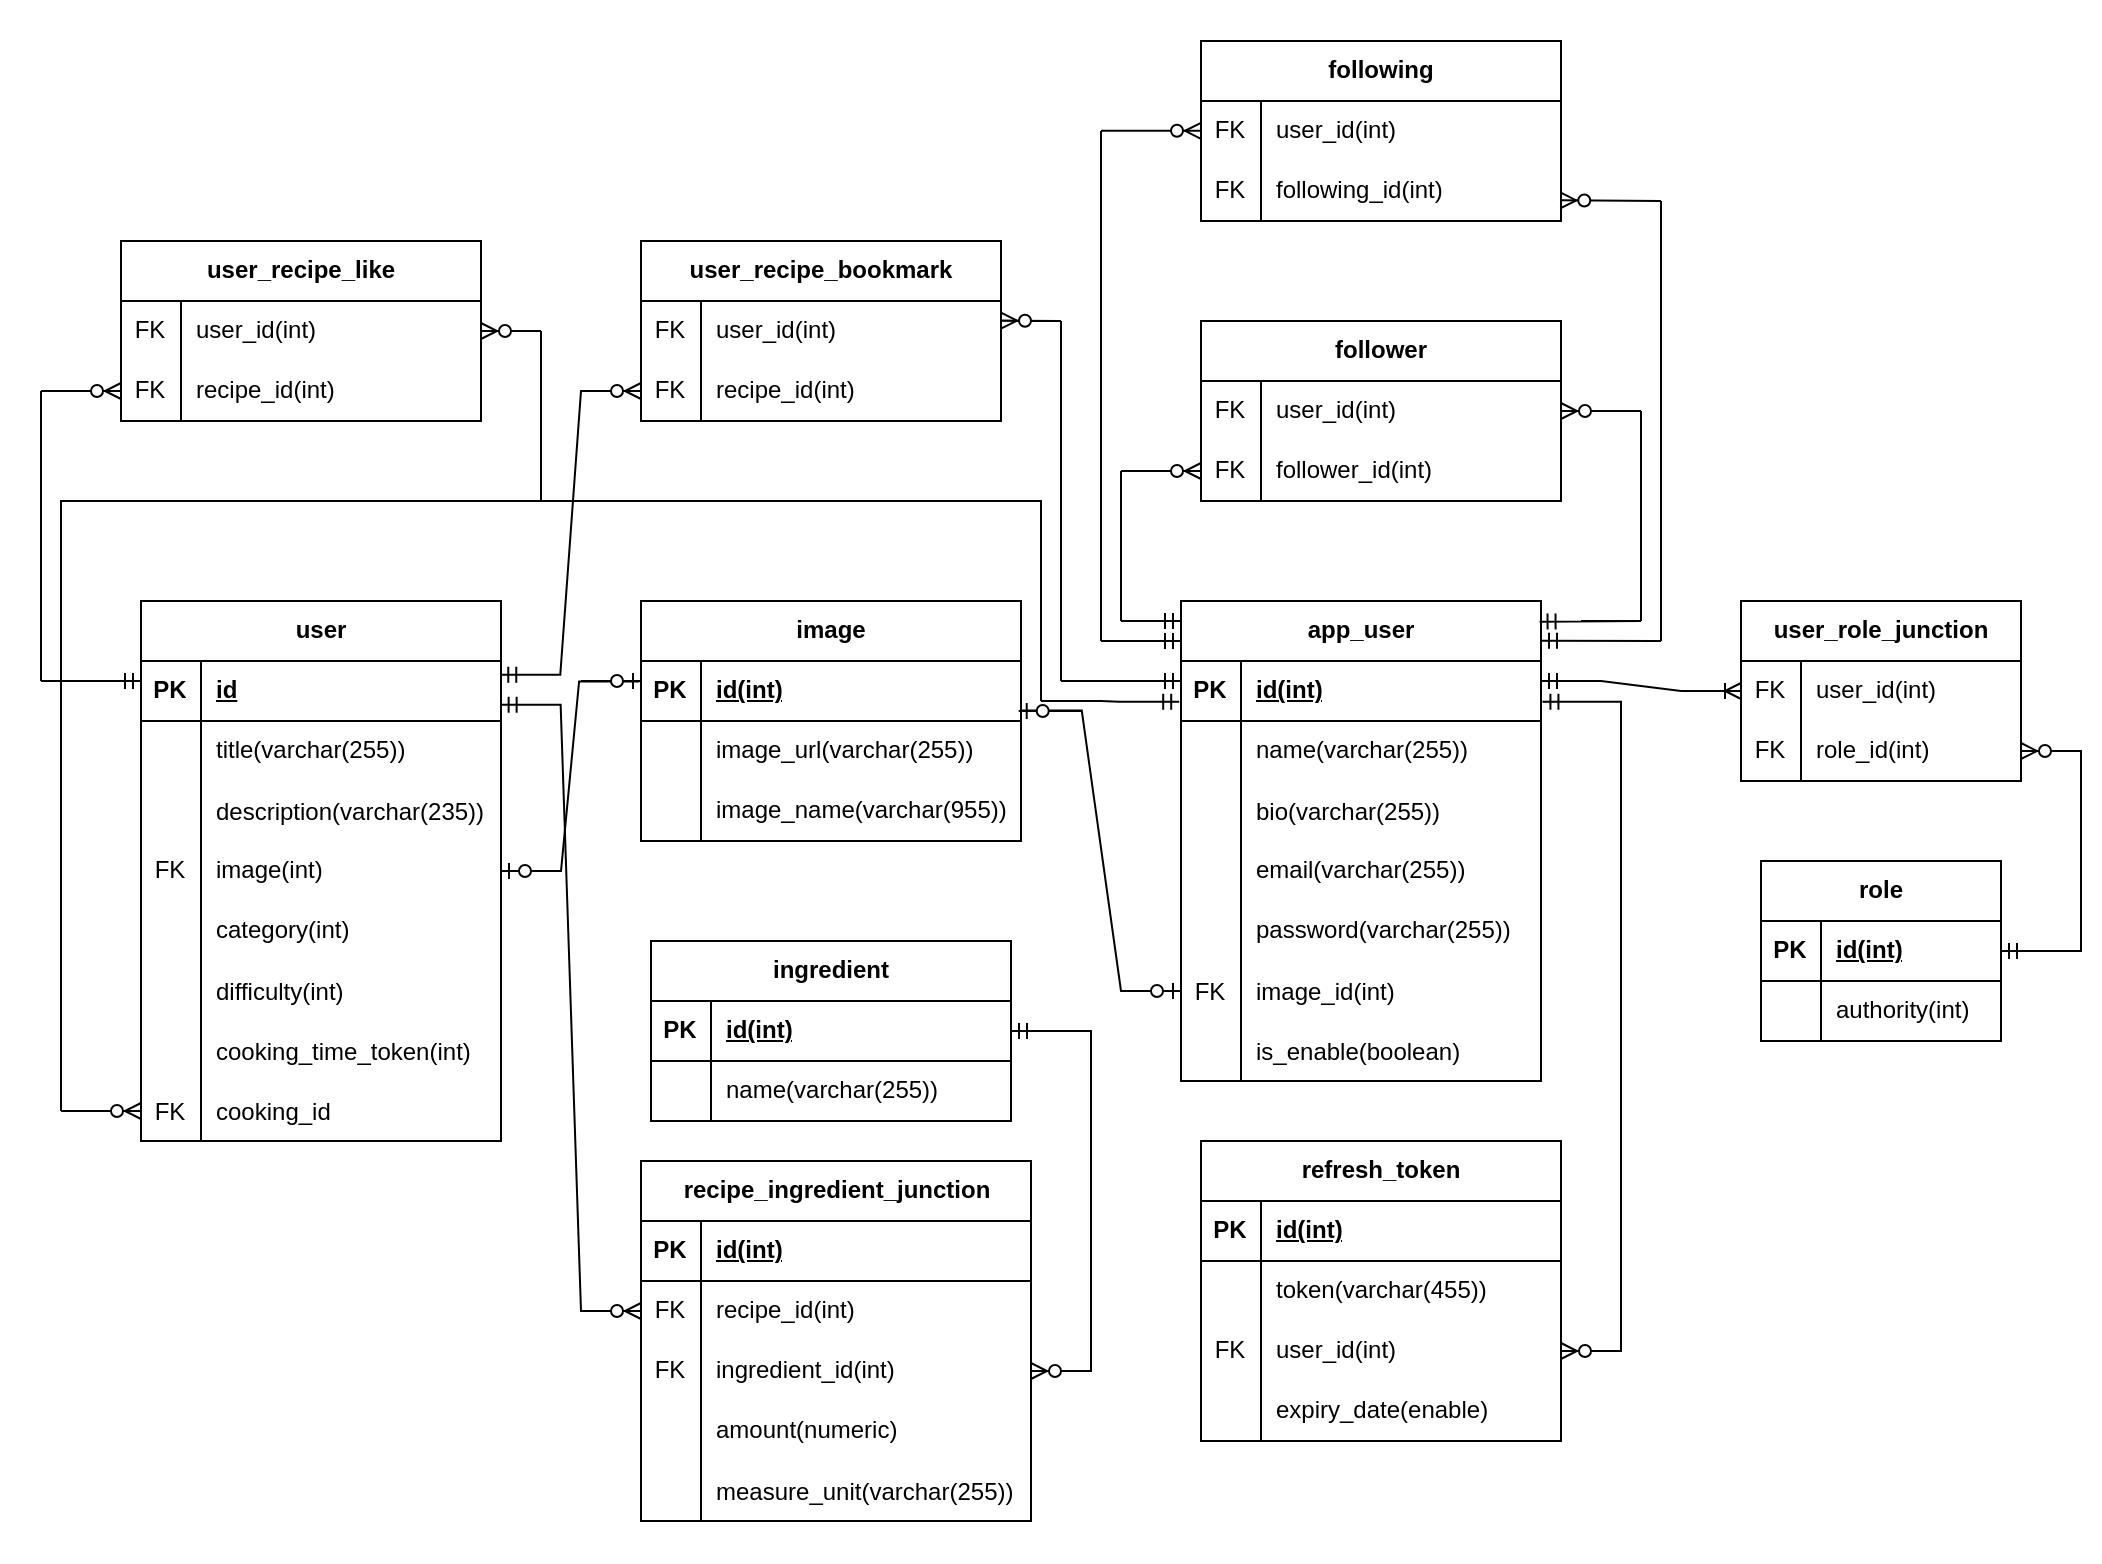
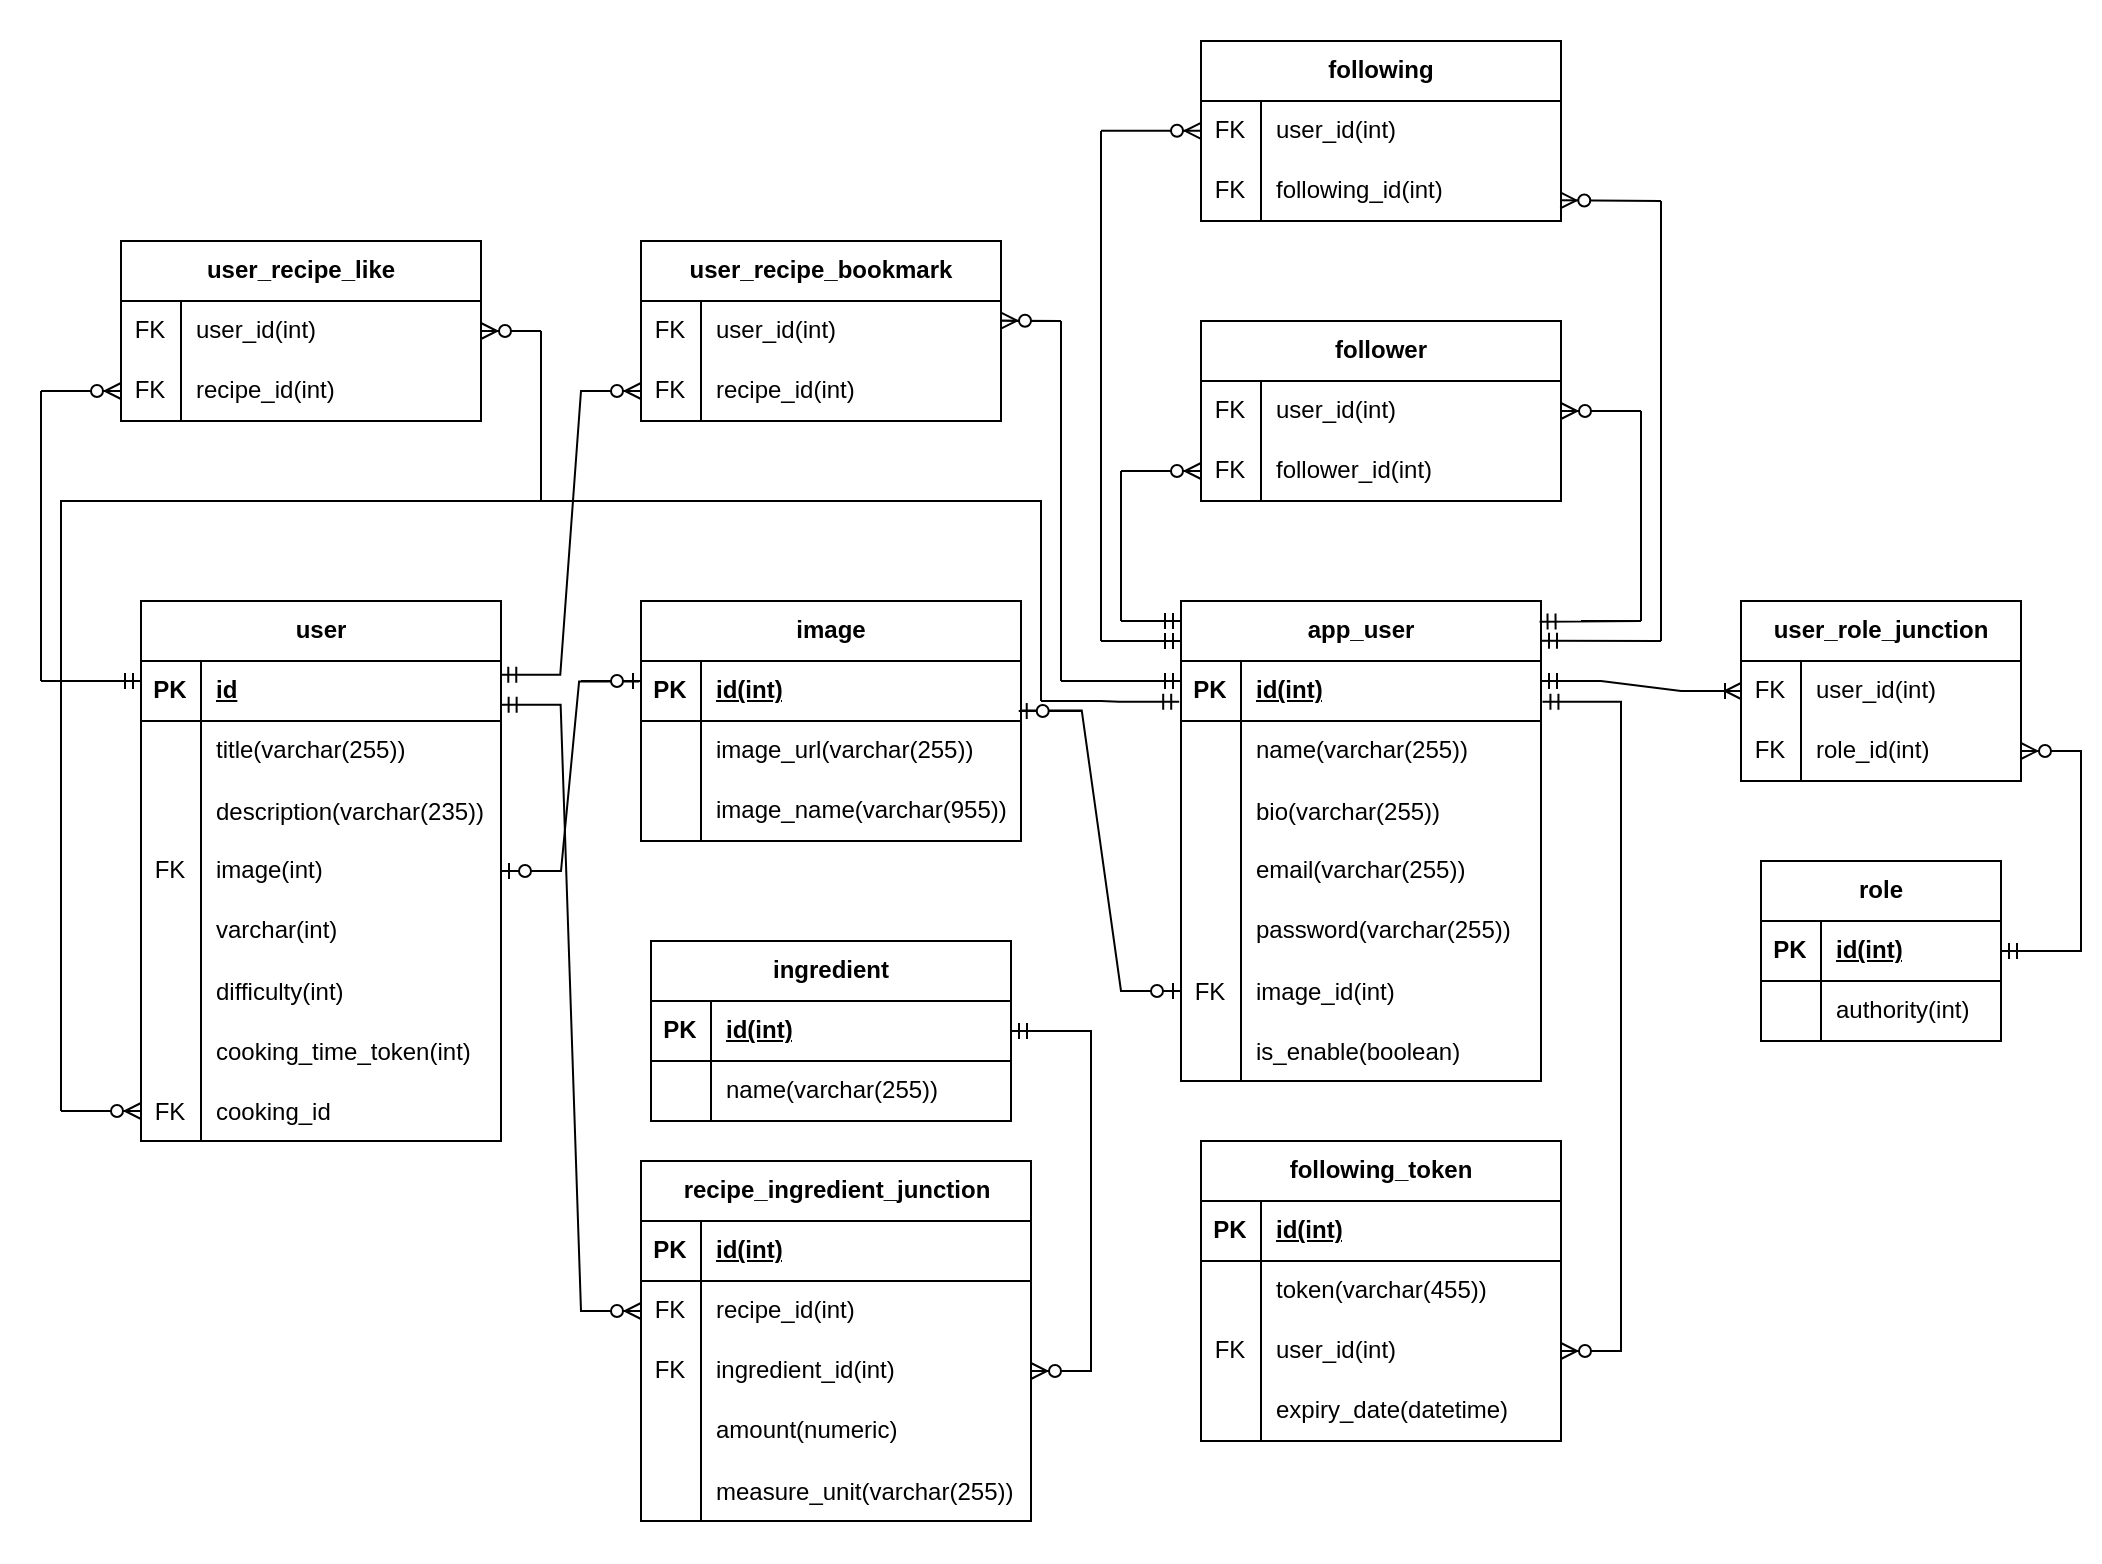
node "category(int)": label "category(int)" -> "varchar(int)"
node "refresh_token": label "refresh_token" -> "following_token"
node "expiry_date(enable)": label "expiry_date(enable)" -> "expiry_date(datetime)"
